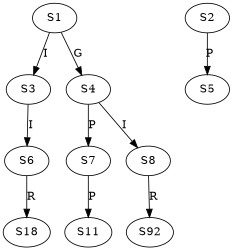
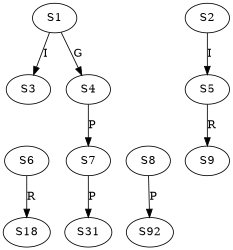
edge "S2" -> "S5": label "P" -> "I"
edge "S3" -> "S6": removed, label "I"
edge "S4" -> "S8": removed, label "I"
node "S9": added
edge "S8" -> "S92": label "R" -> "P"
node "S11": label "S11" -> "S31"
